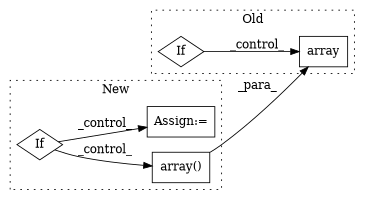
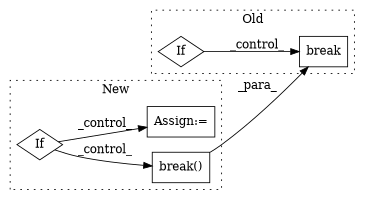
node "array": label "array" -> "break"
node "array()": label "array()" -> "break()"
